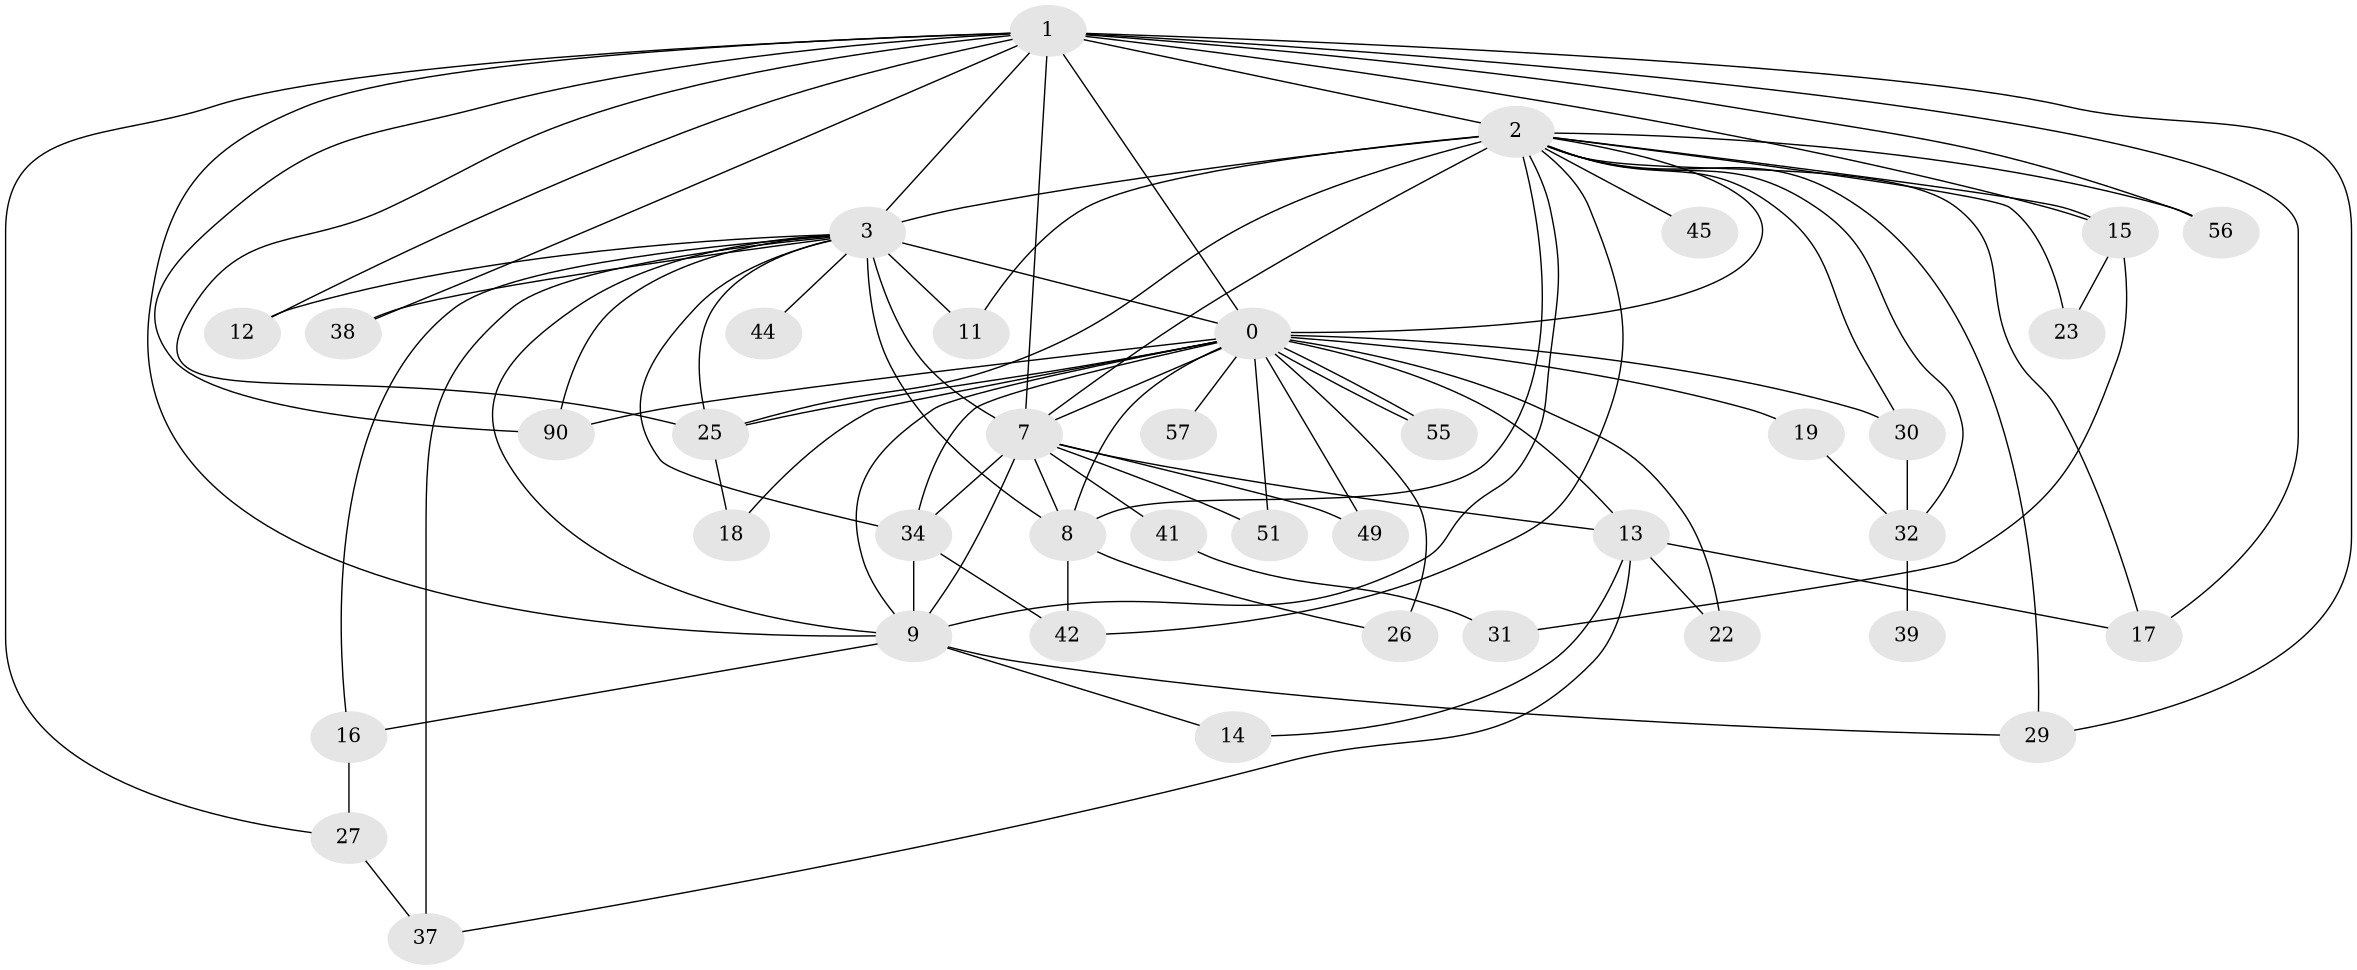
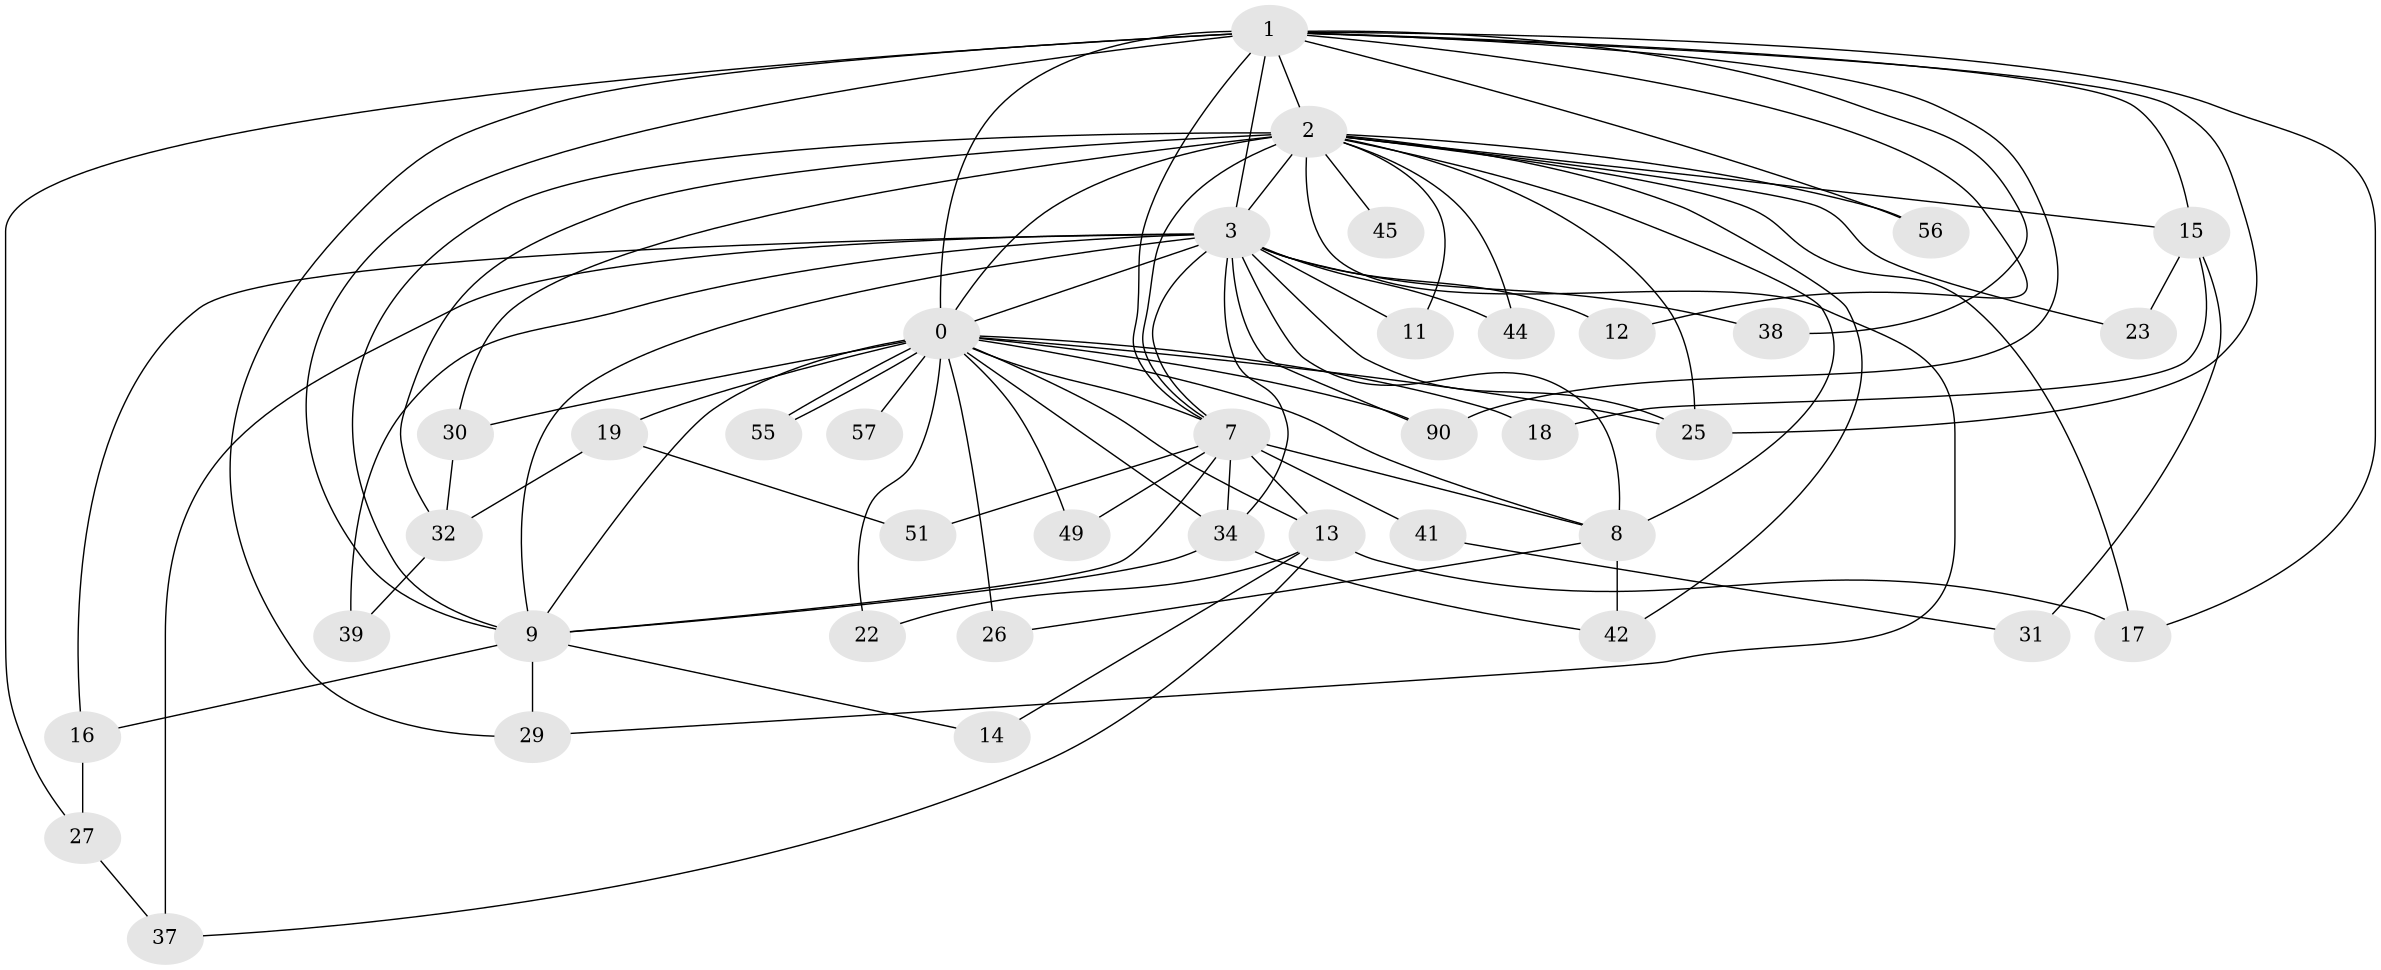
edge "2" -- "44": added
edge "3" -- "39": added
edge "0" -- "51": now "19" -- "51"
edge "25" -- "18": now "15" -- "18"
